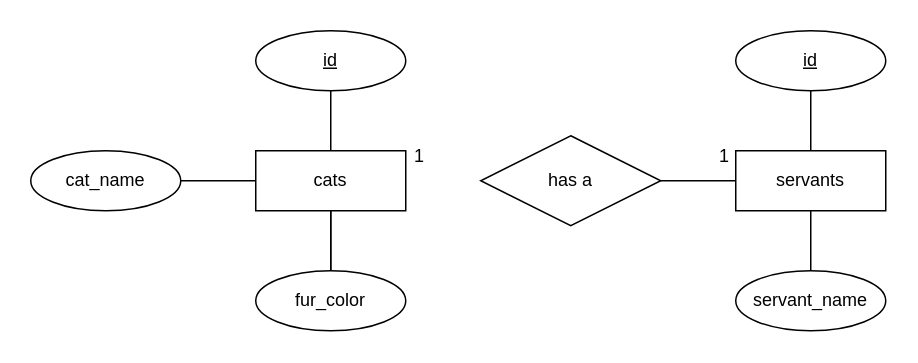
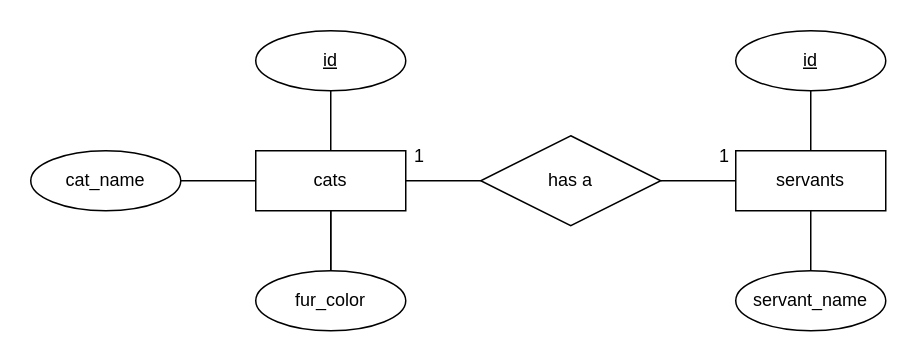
edge "cats" -- "has a": added
